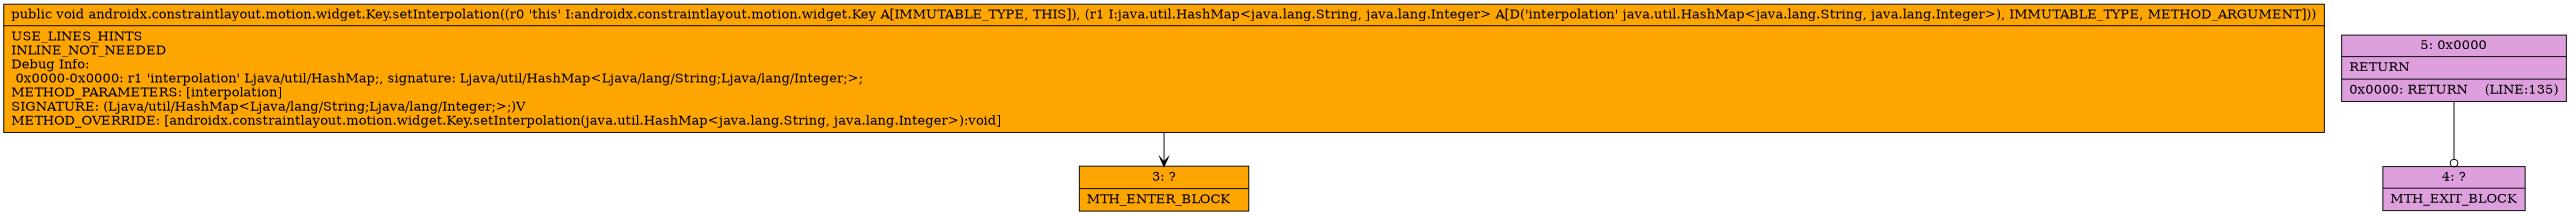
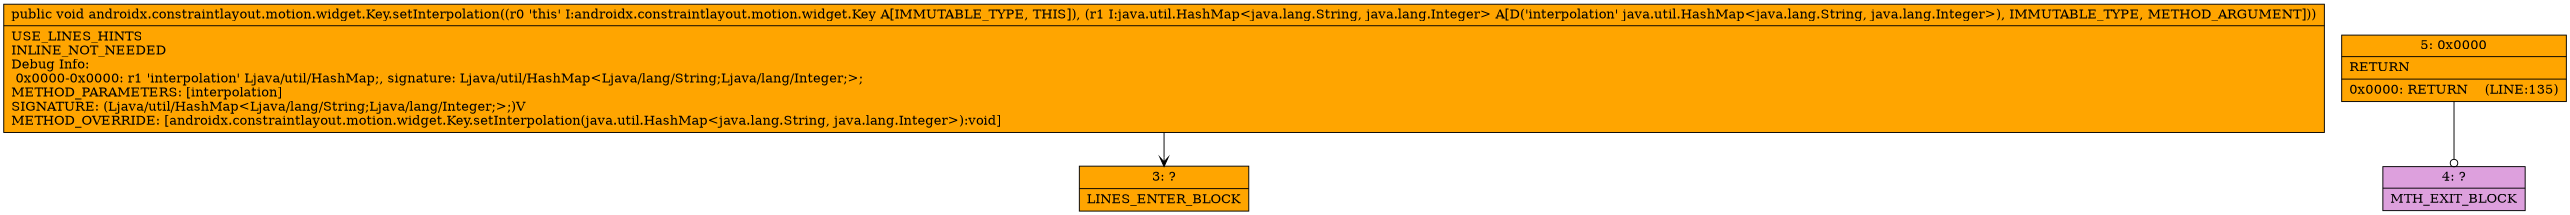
node "5: 0x0000": fillcolor plum -> orange
node "3: ?": text "MTH_ENTER_BLOCK" -> "LINES_ENTER_BLOCK"
